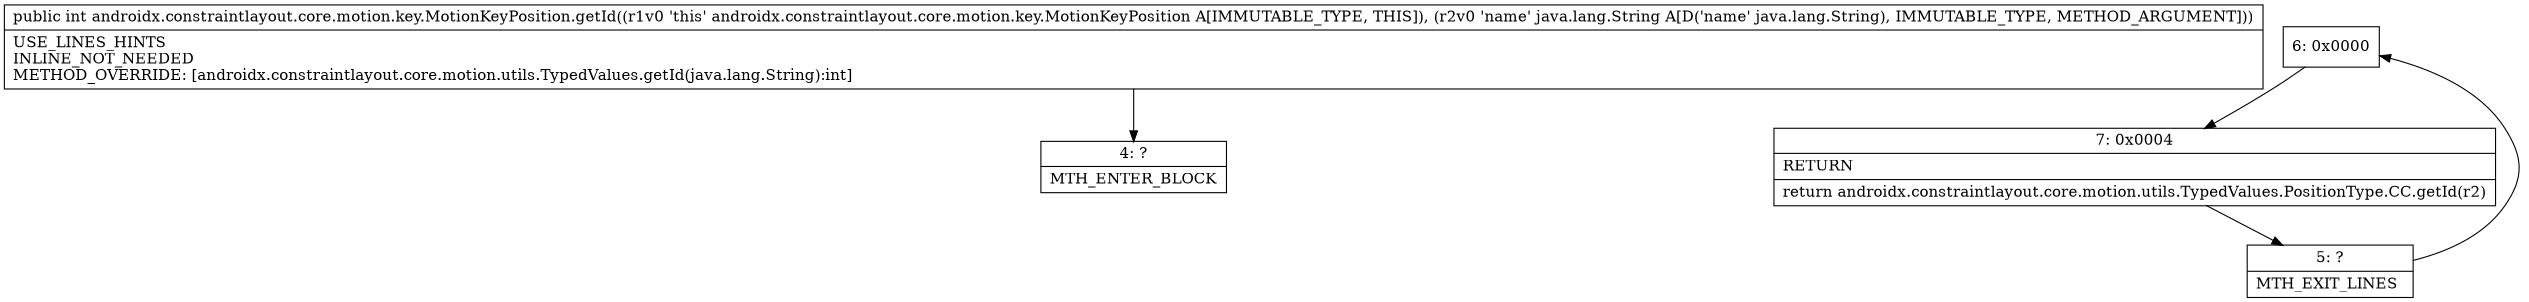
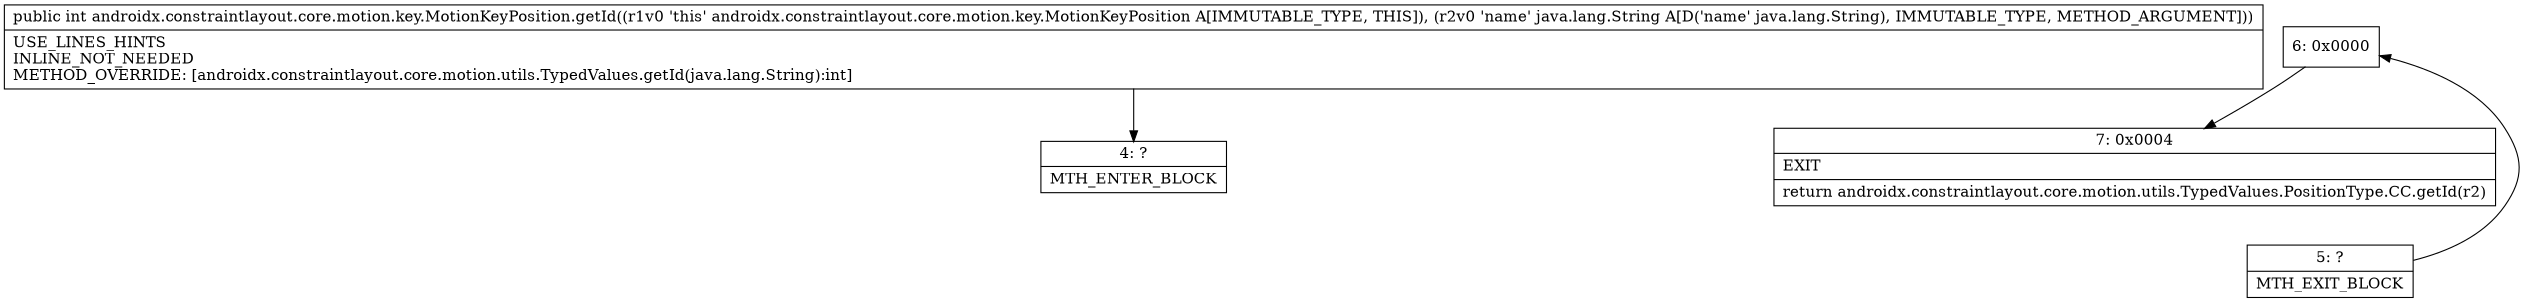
node "7: 0x0004": text "RETURN" -> "EXIT"
edge "7: 0x0004" -> "5: ?": removed
node "5: ?": text "MTH_EXIT_LINES" -> "MTH_EXIT_BLOCK"
